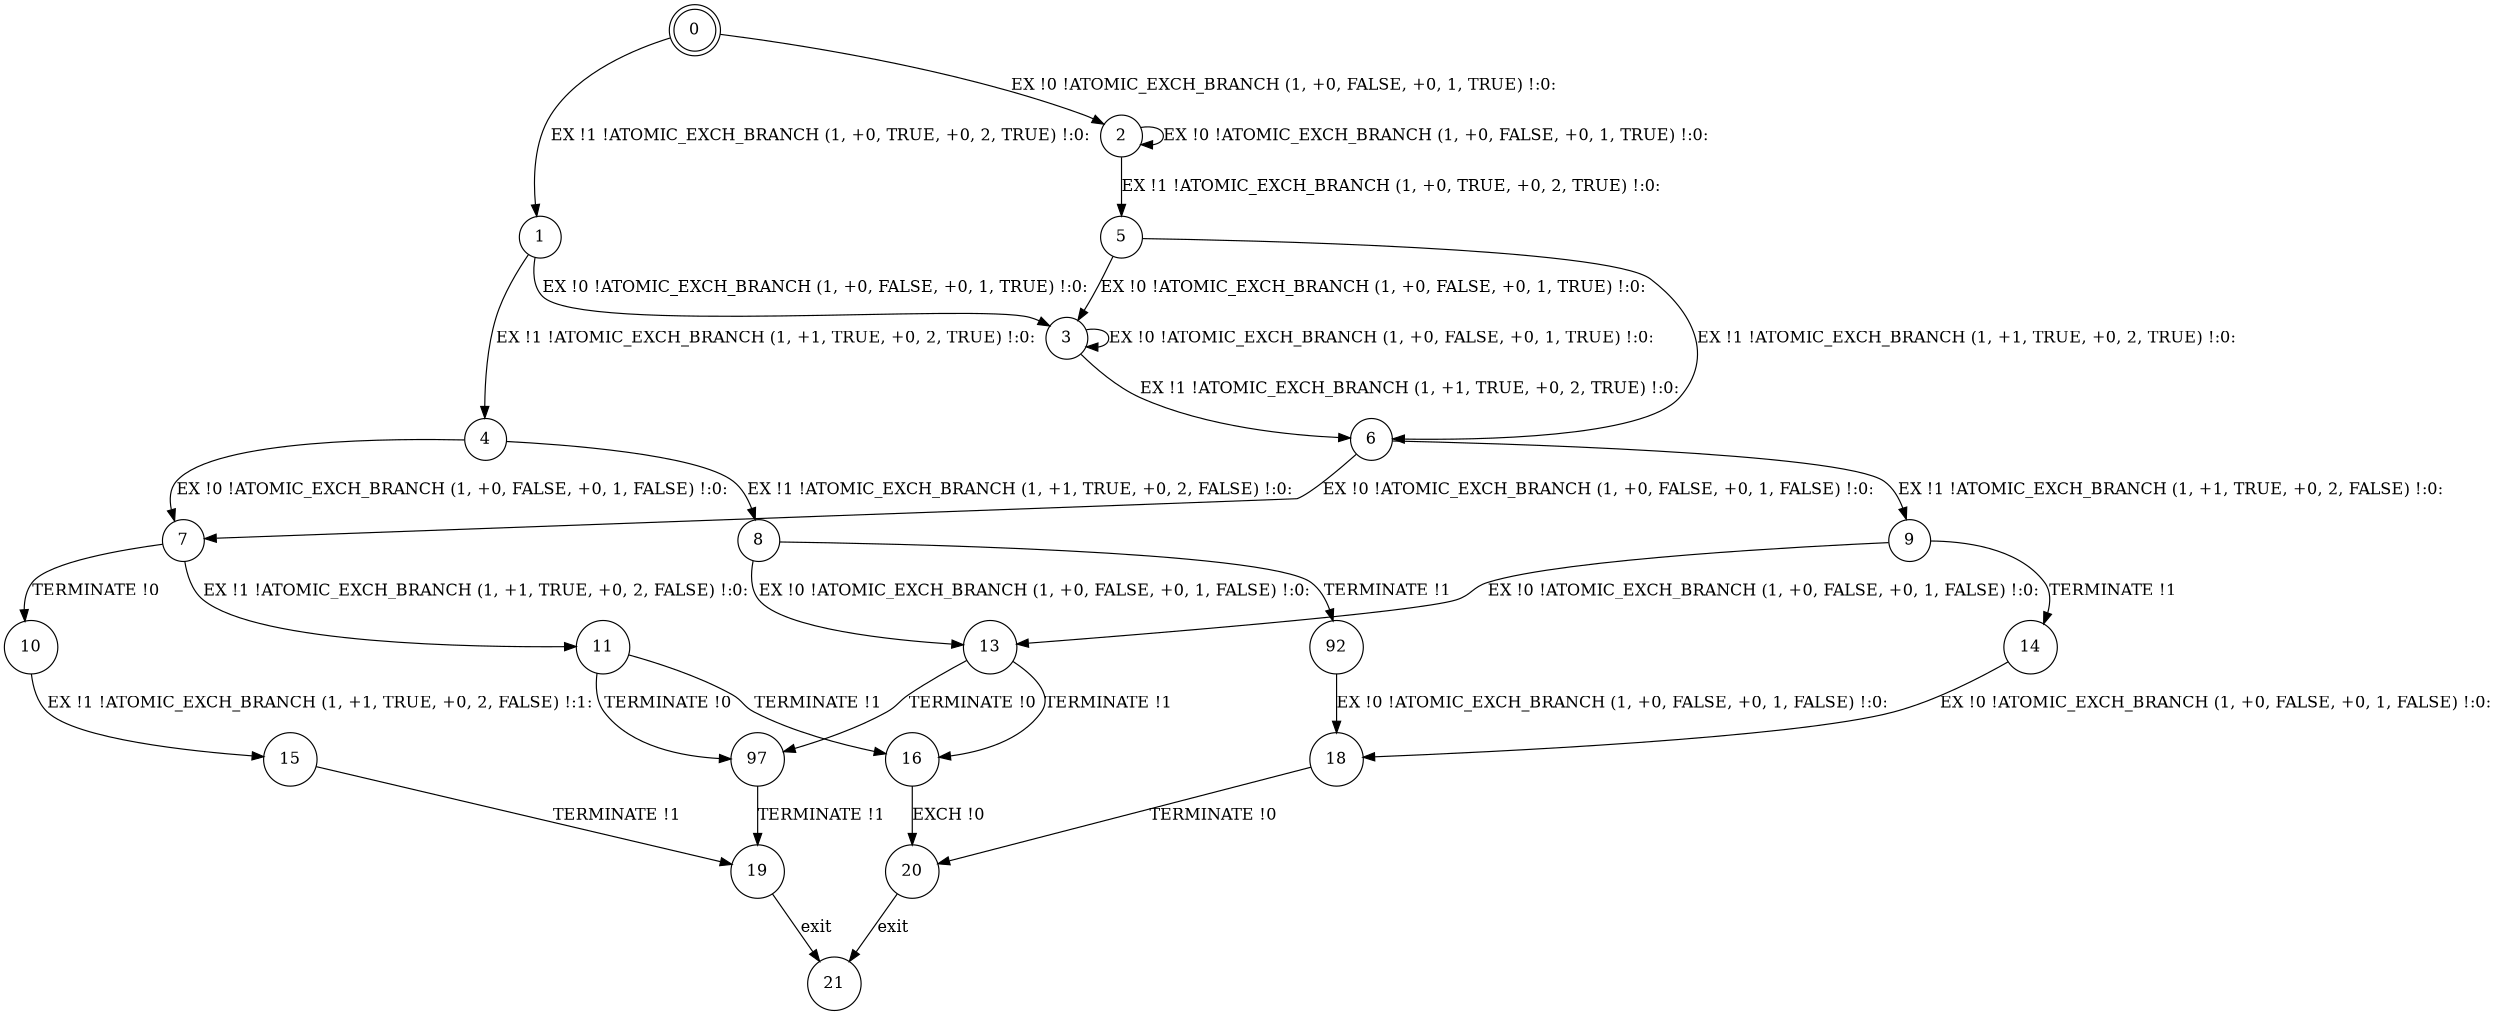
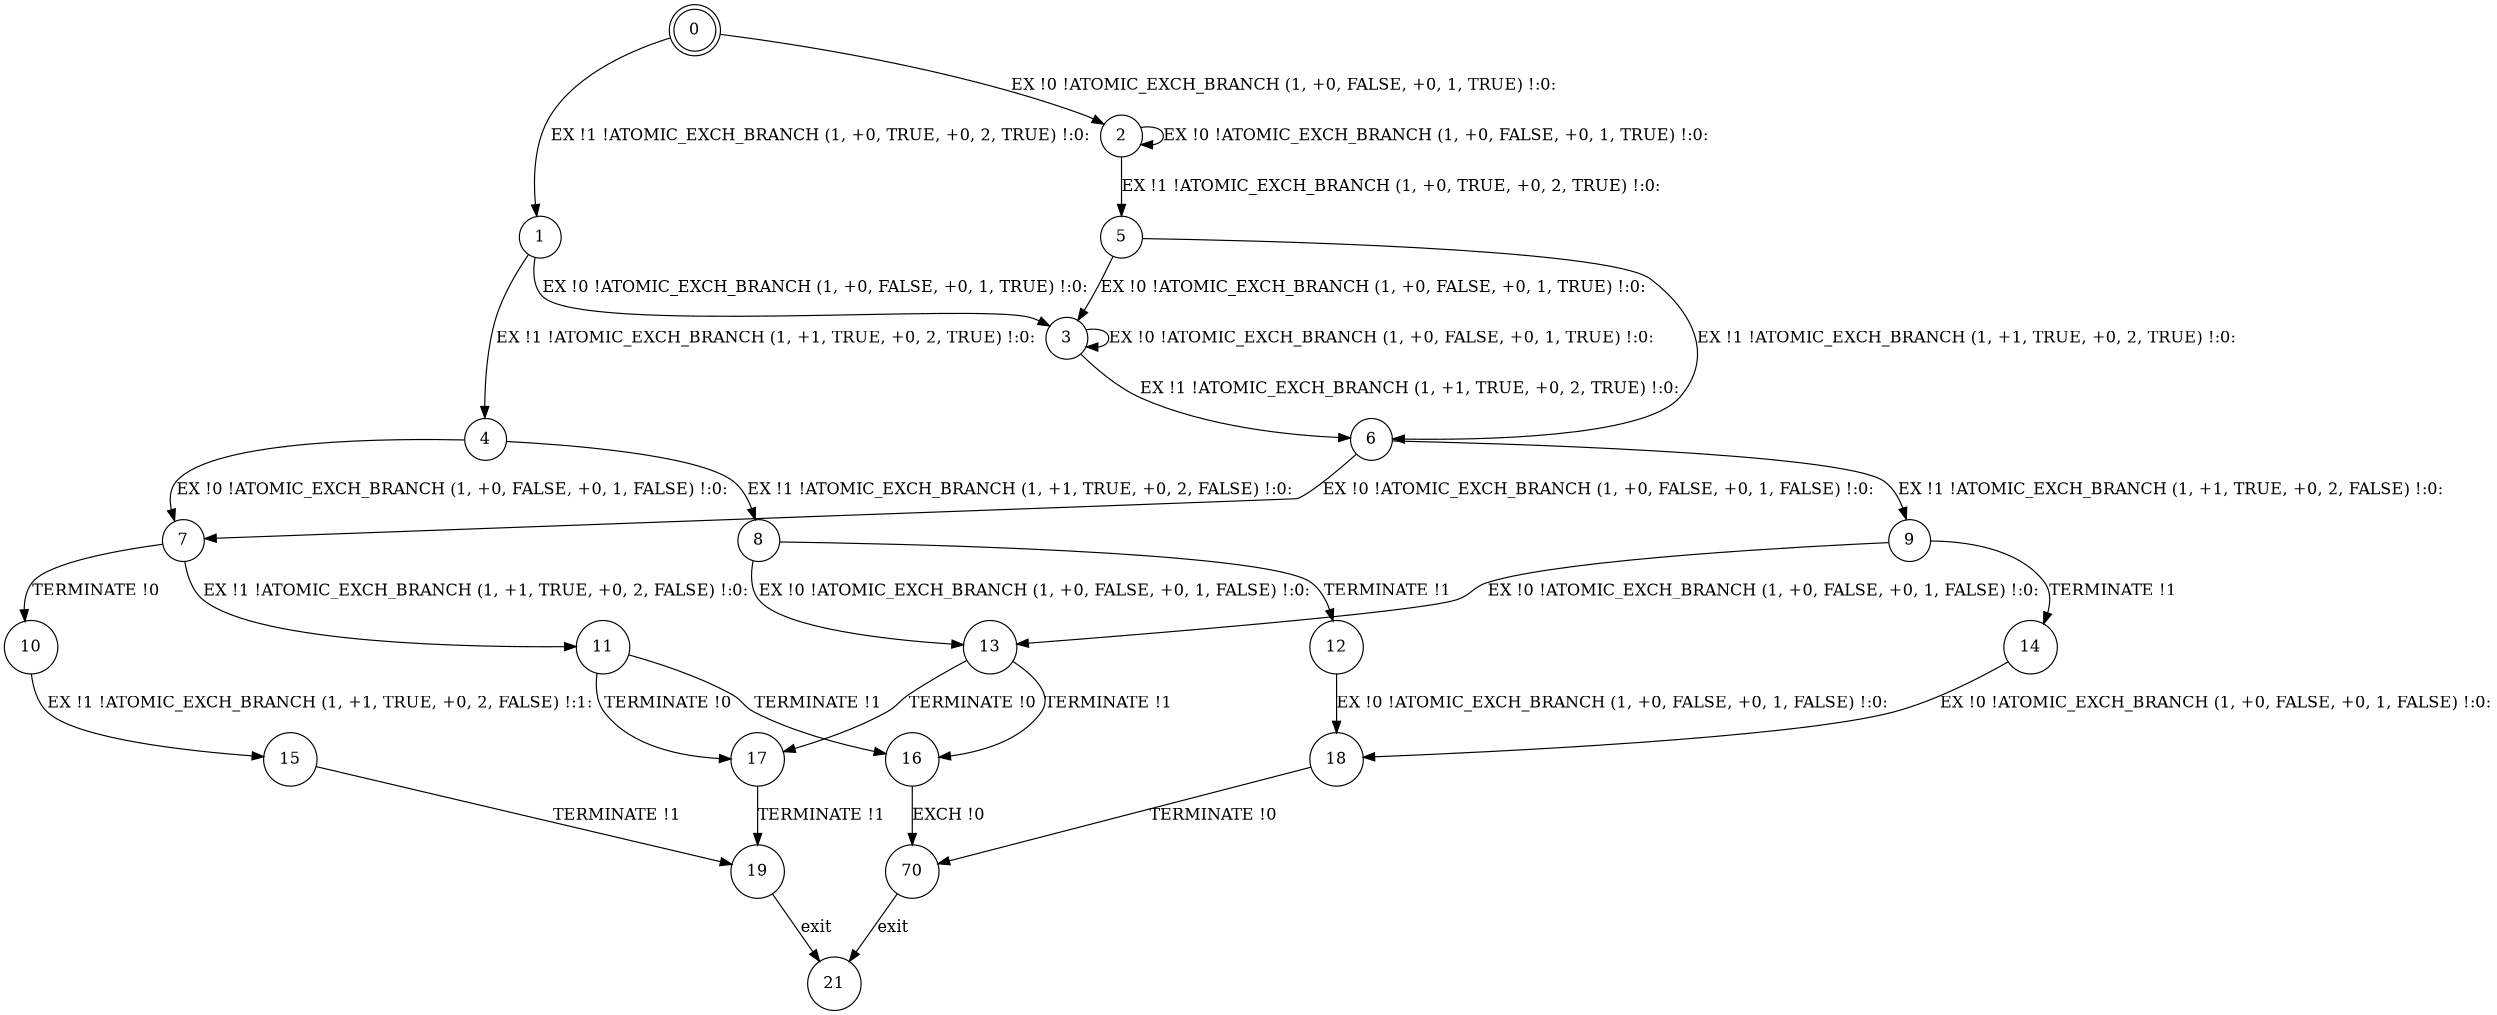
node "92": label "92" -> "12"
node "97": label "97" -> "17"
node "20": label "20" -> "70"
